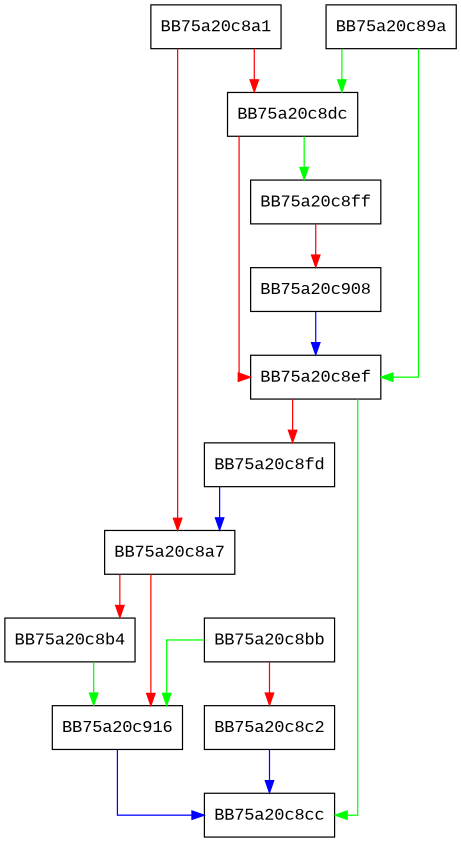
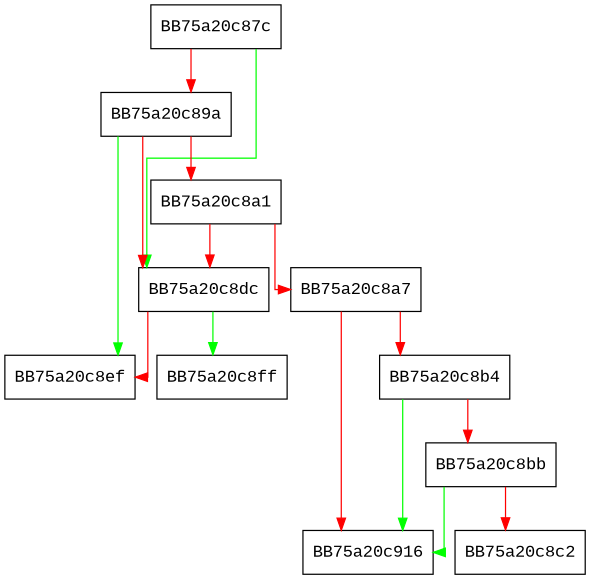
node "BB75a20c87c": added
edge "BB75a20c89a" -> "BB75a20c8dc": color green -> red
edge "BB75a20c89a" -> "BB75a20c8a1": added
node "BB75a20c908": removed
edge "BB75a20c8b4" -> "BB75a20c8bb": added
node "BB75a20c8fd": removed
node "BB75a20c8cc": removed
